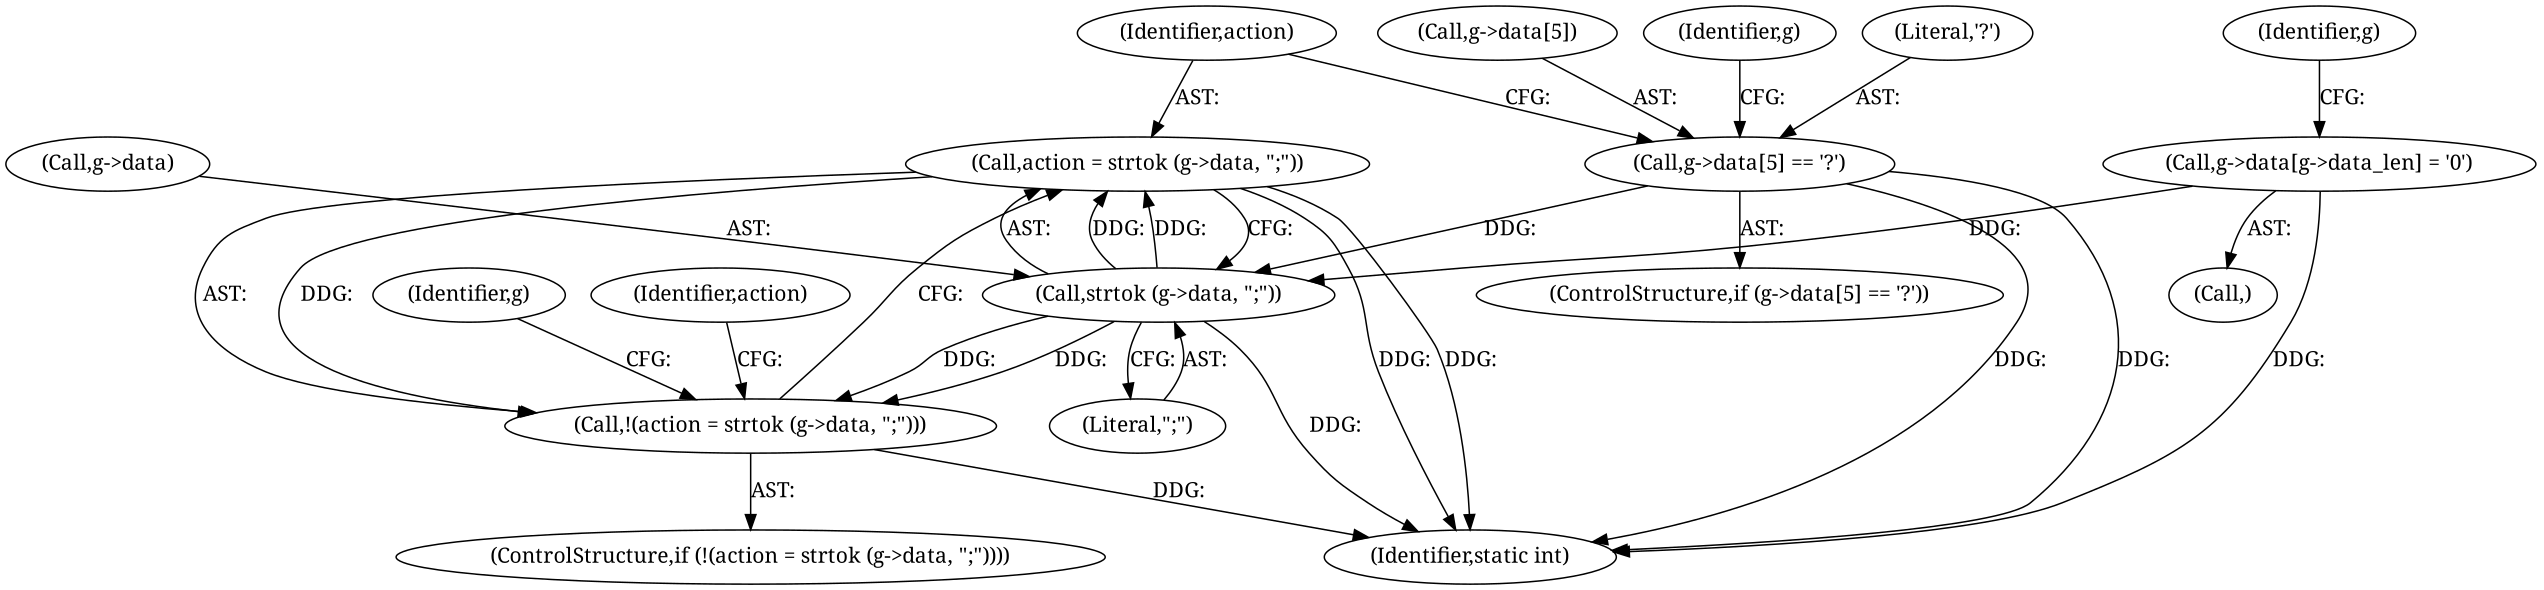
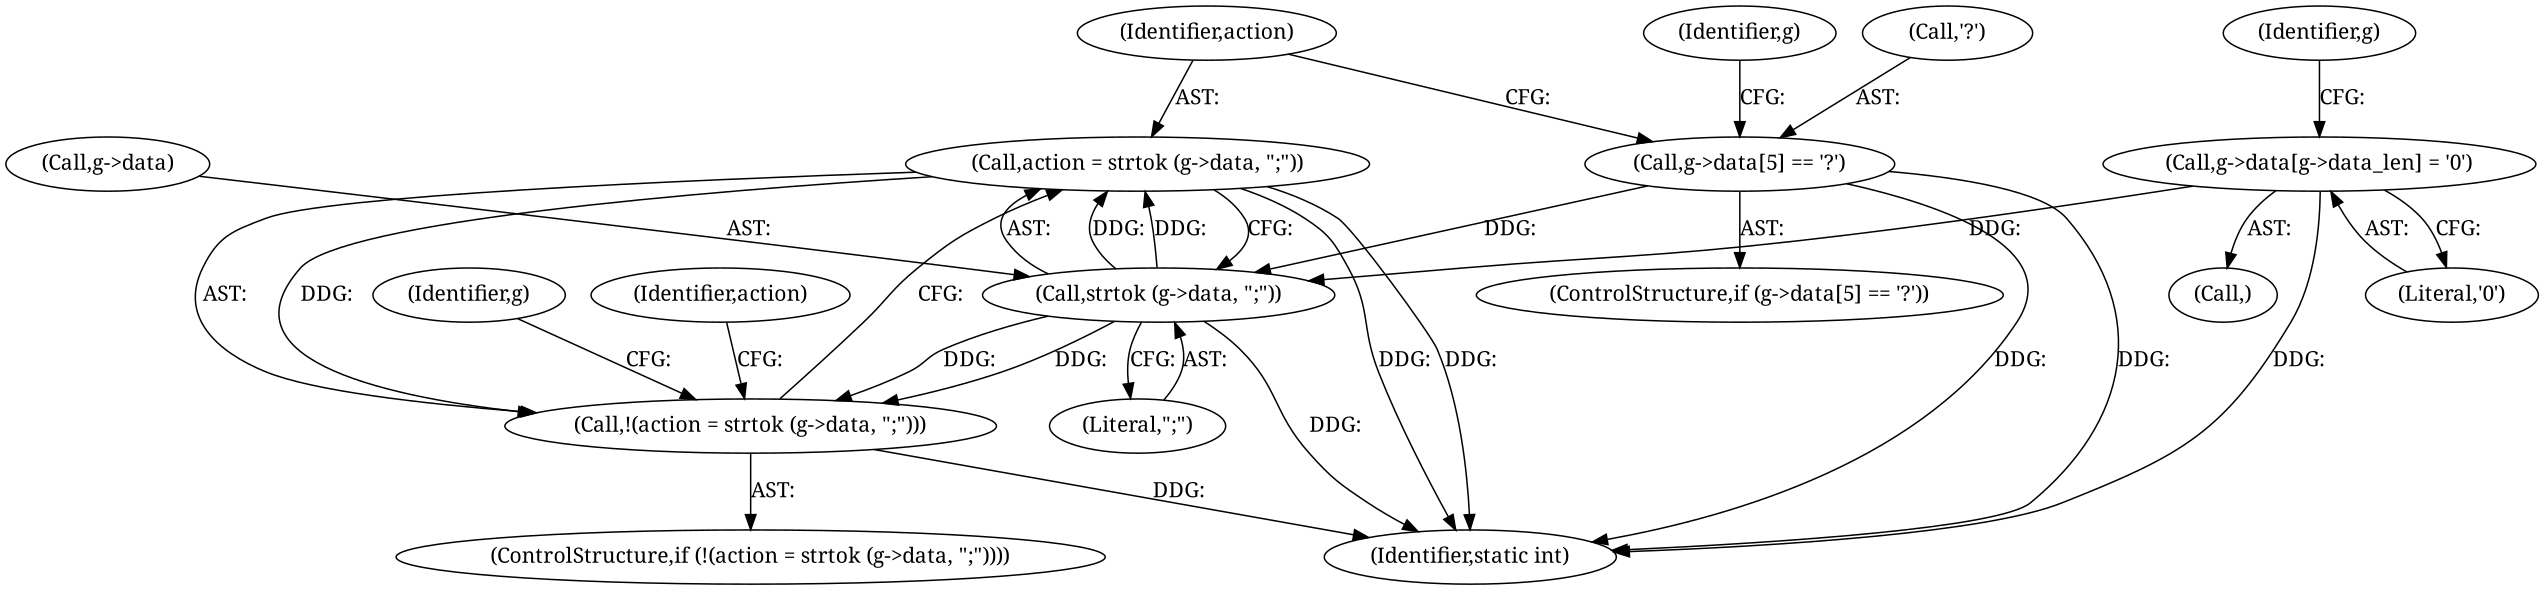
node "(Call,g->data[5])": removed
node "(Literal,'?')": label "(Literal,'?')" -> "(Call,'?')"
node "(Literal,'0')": added
